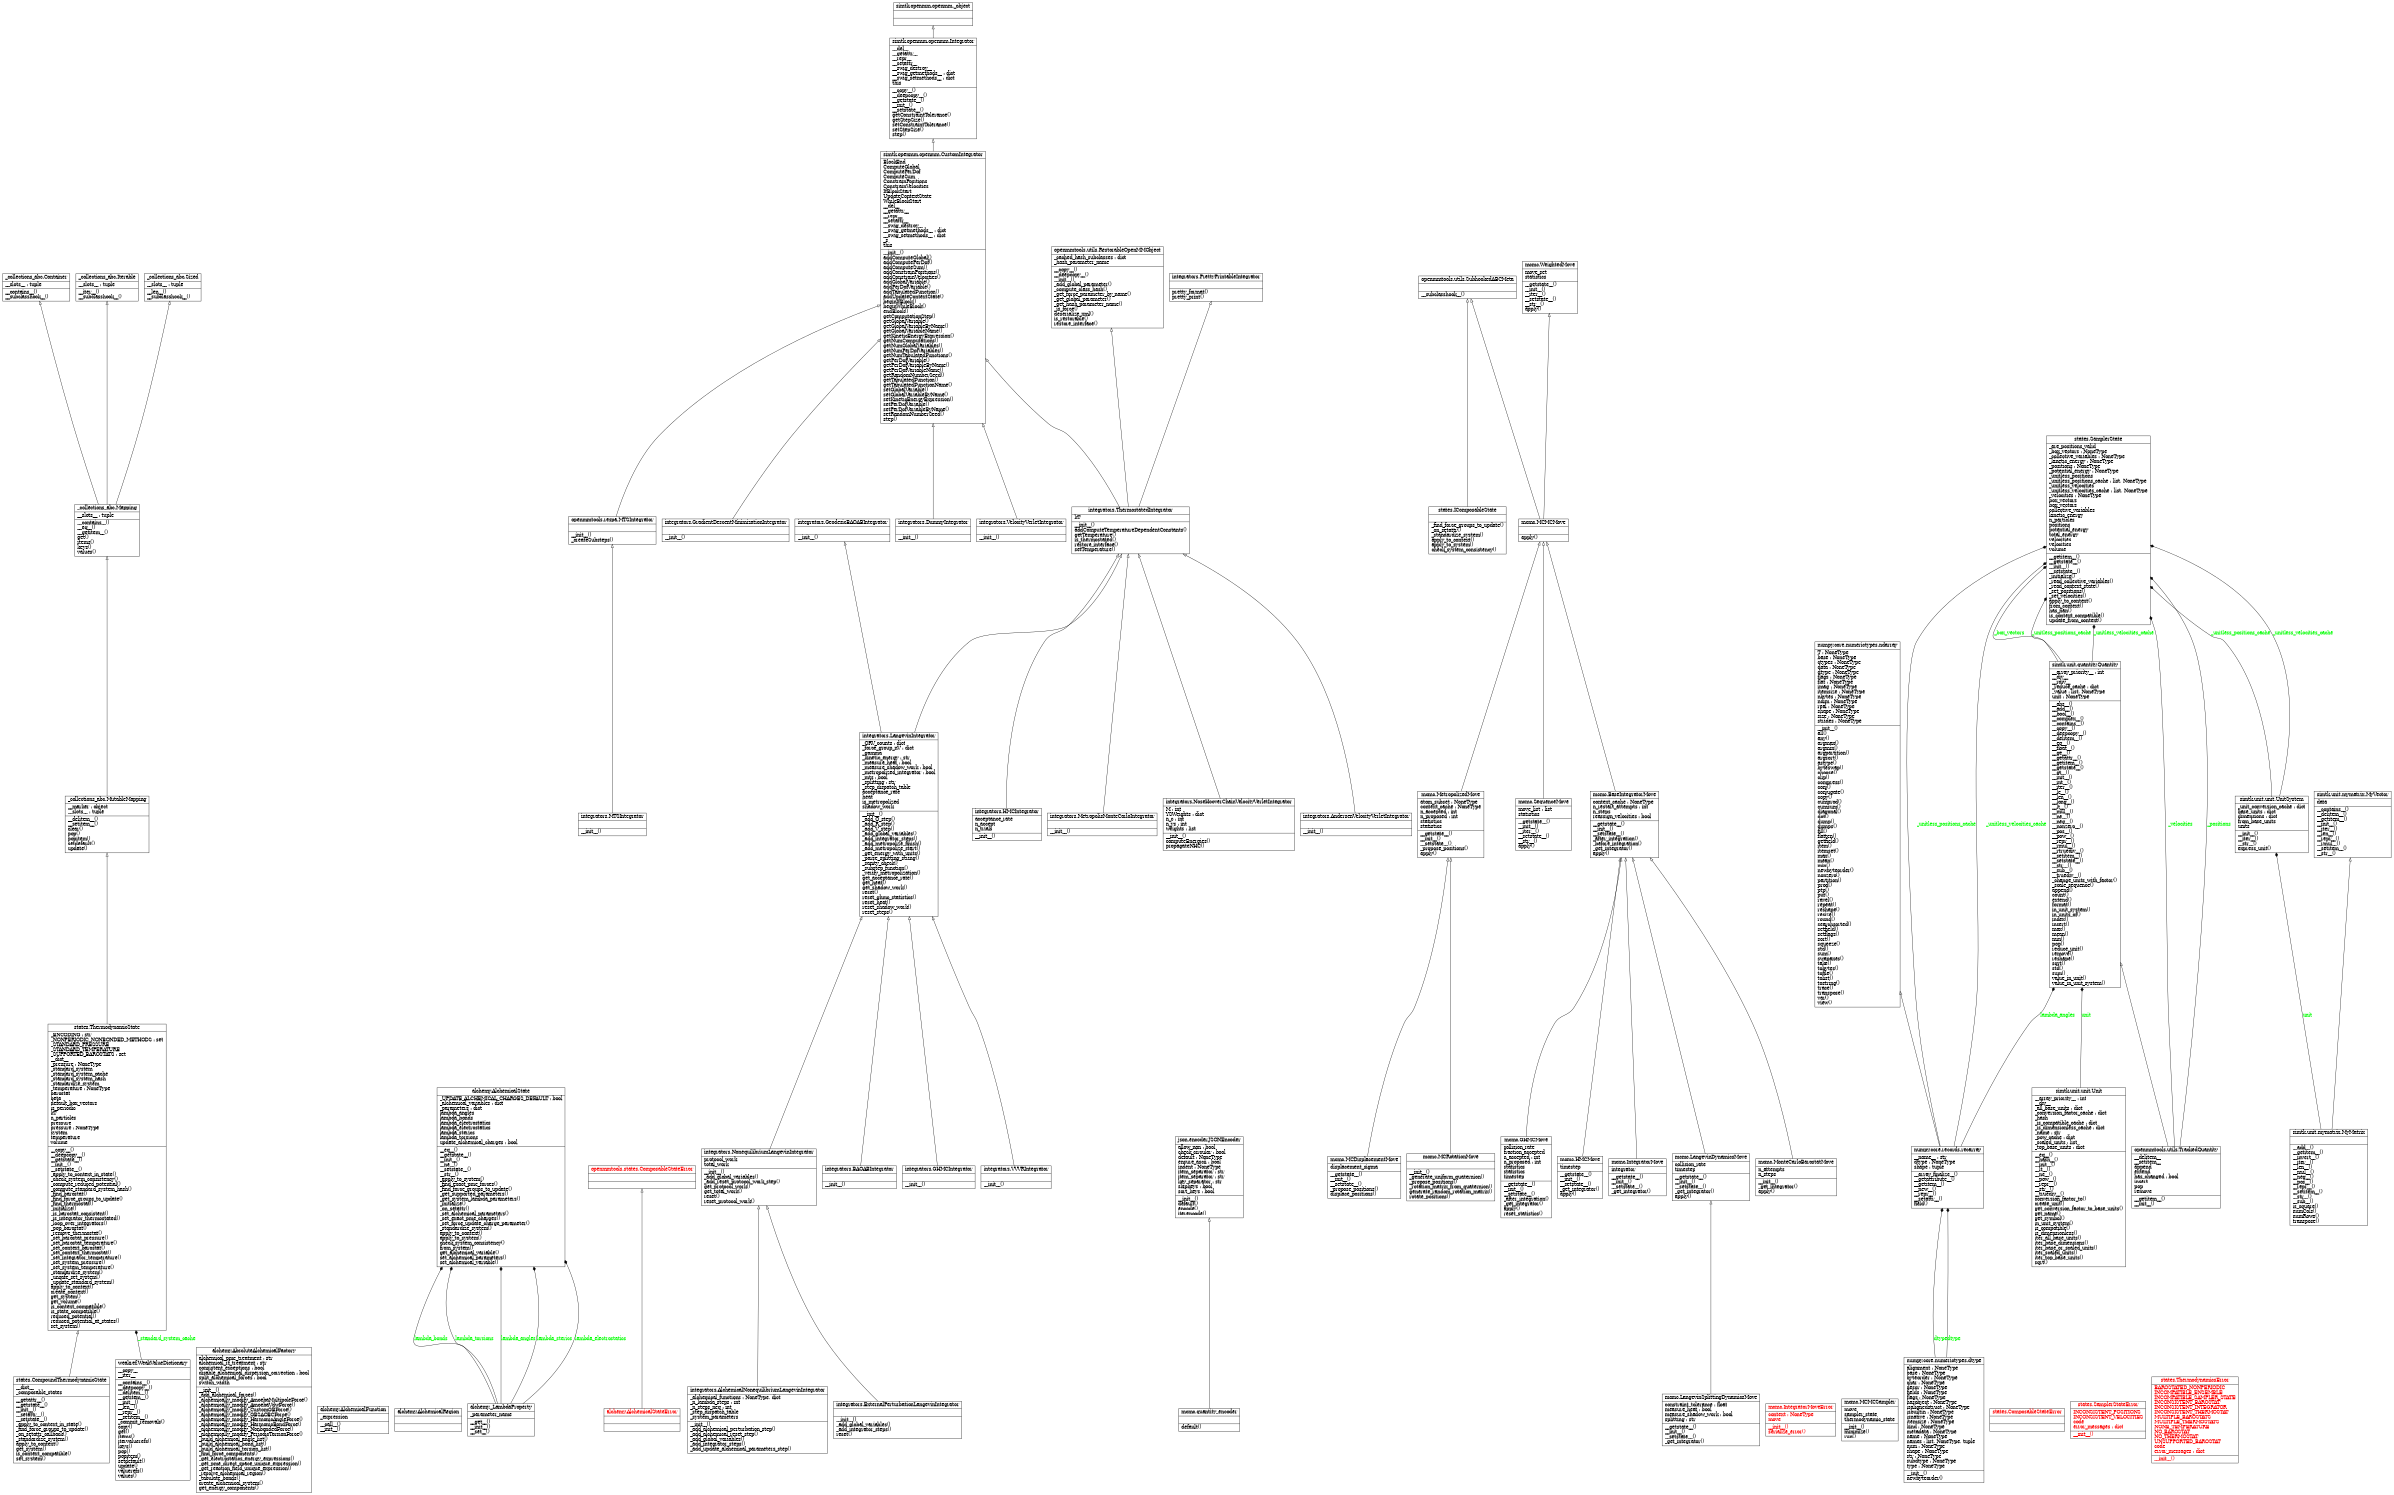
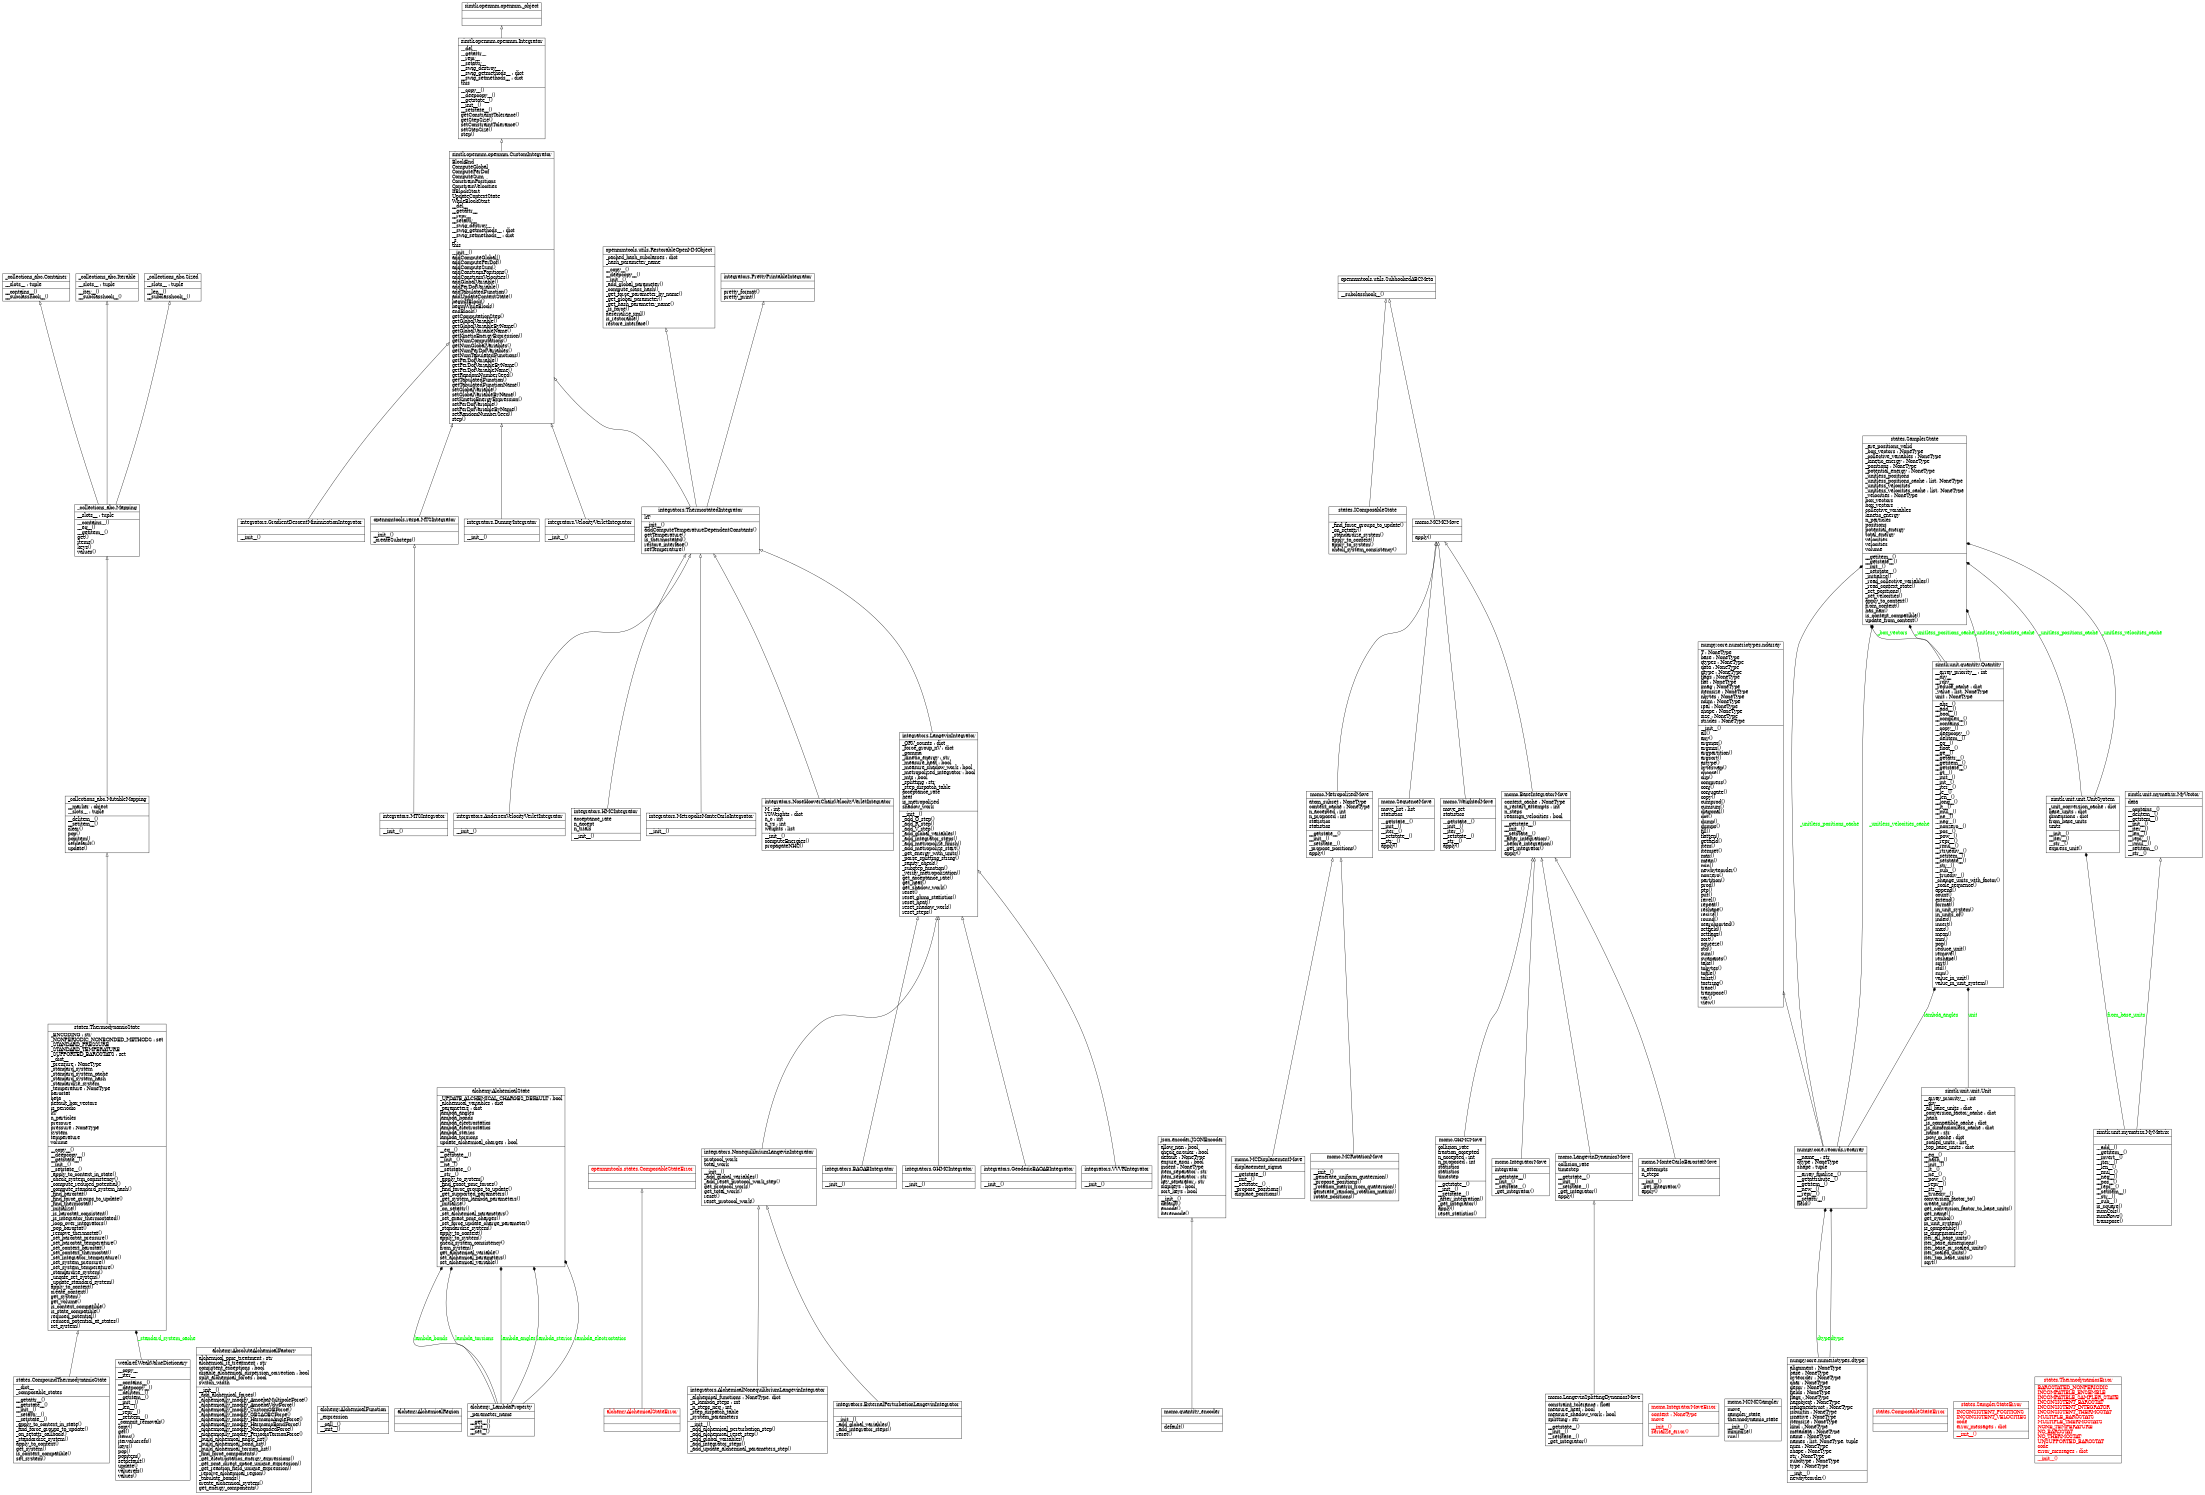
edge "mcmc.MCMCMove" -> "mcmc.WeightedMove": reversed
edge "integrators.LangevinIntegrator" -> "integrators.GeodesicBAOABIntegrator": reversed
edge "simtk.unit.mymatrix.MyMatrix" -> "simtk.unit.unit.UnitSystem": label "unit" -> "from_base_units"
node "mcmc.HMCMove": removed
node "openmmtools.utils.TrackedQuantity": removed
